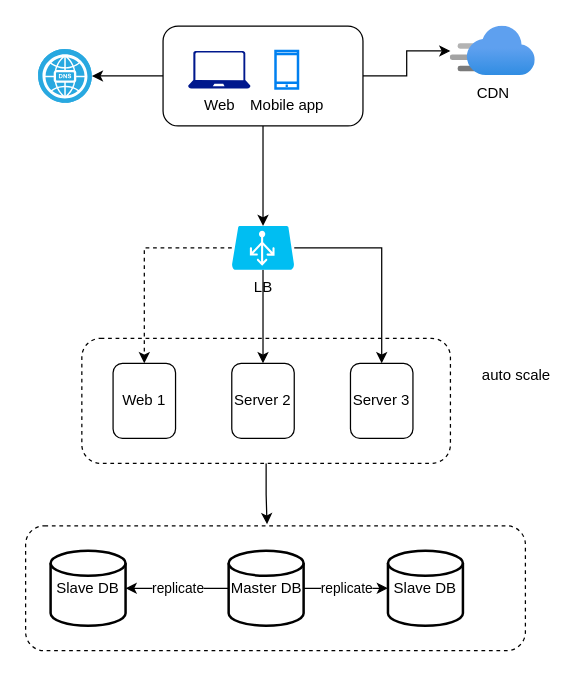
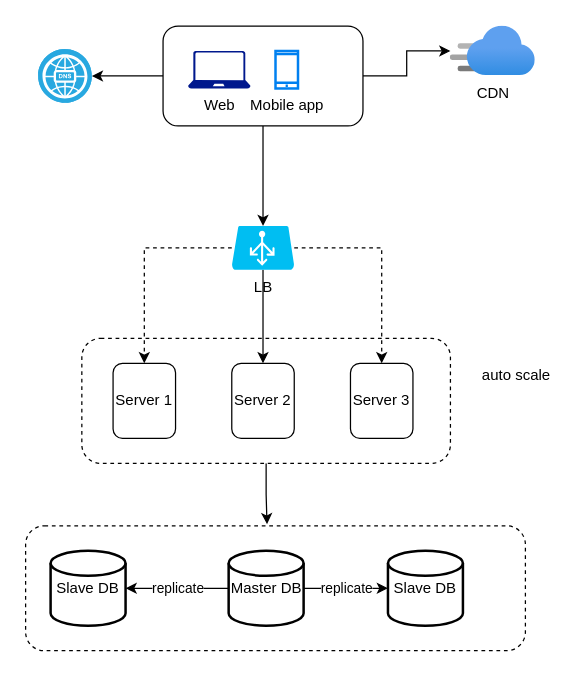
edge "LB" -> "Server 3": style solid -> dashed
node "Web 1": label "Web 1" -> "Server 1"
